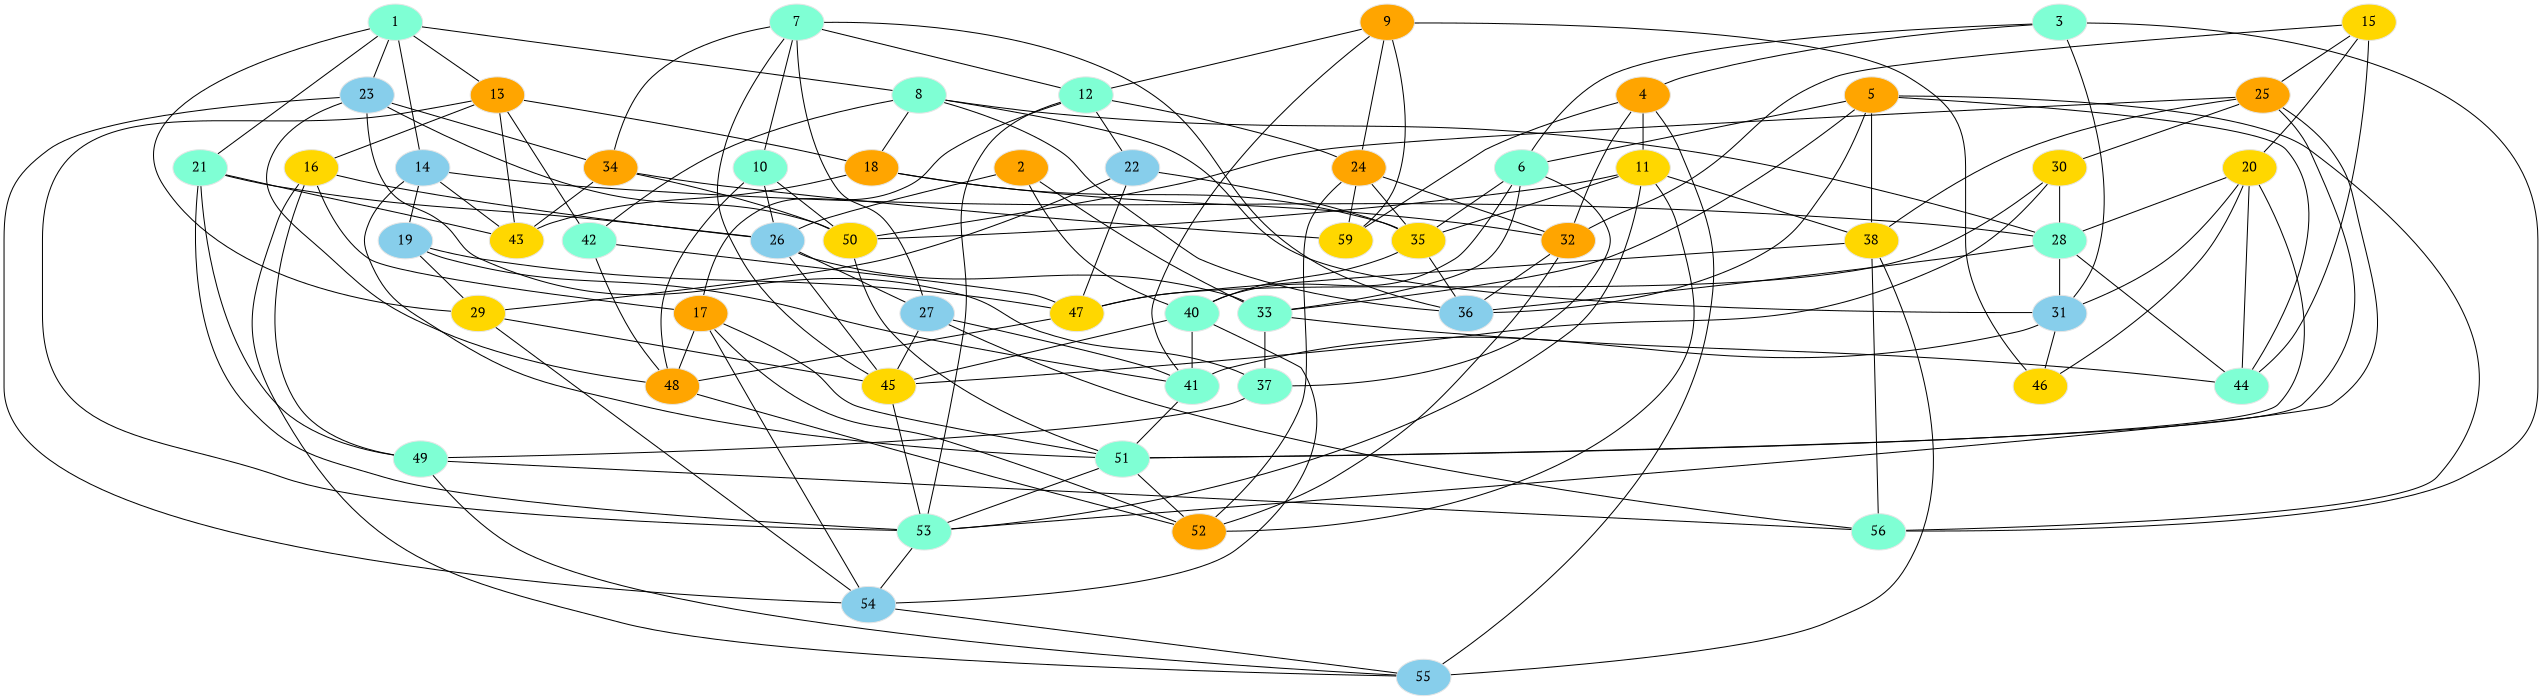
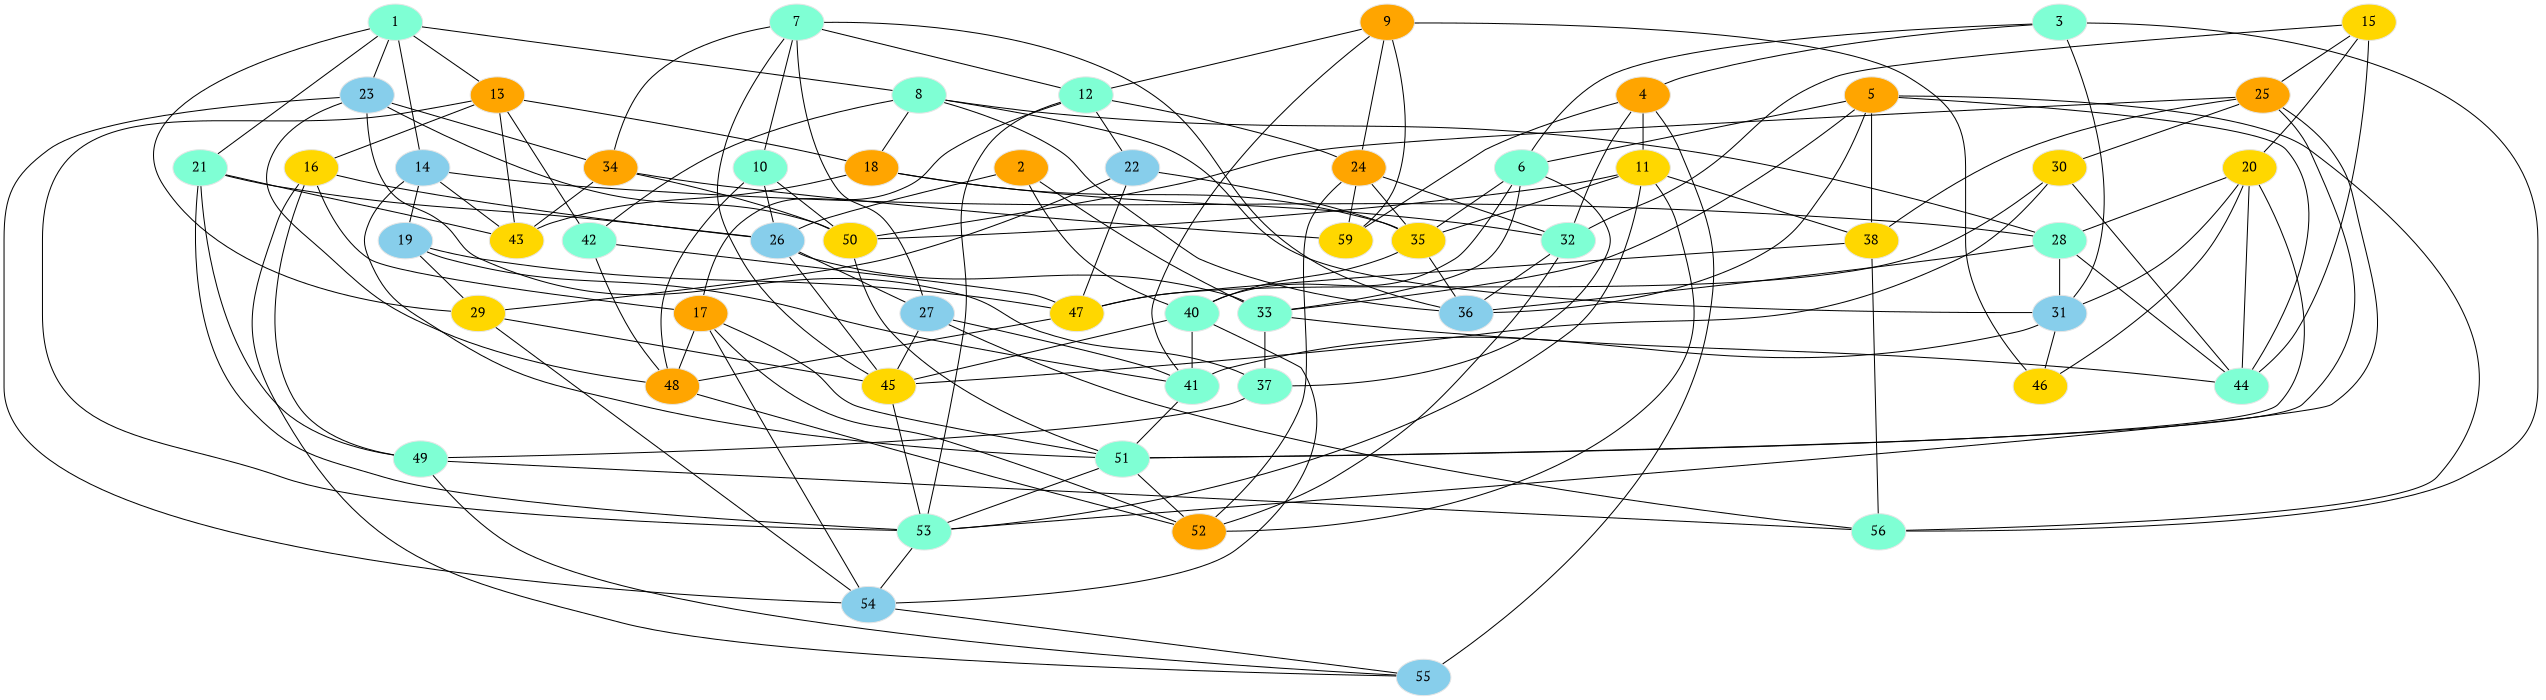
edge "30" -- "28": now "30" -- "44"
node "32": fillcolor orange -> aquamarine
edge "38" -- "55": removed
